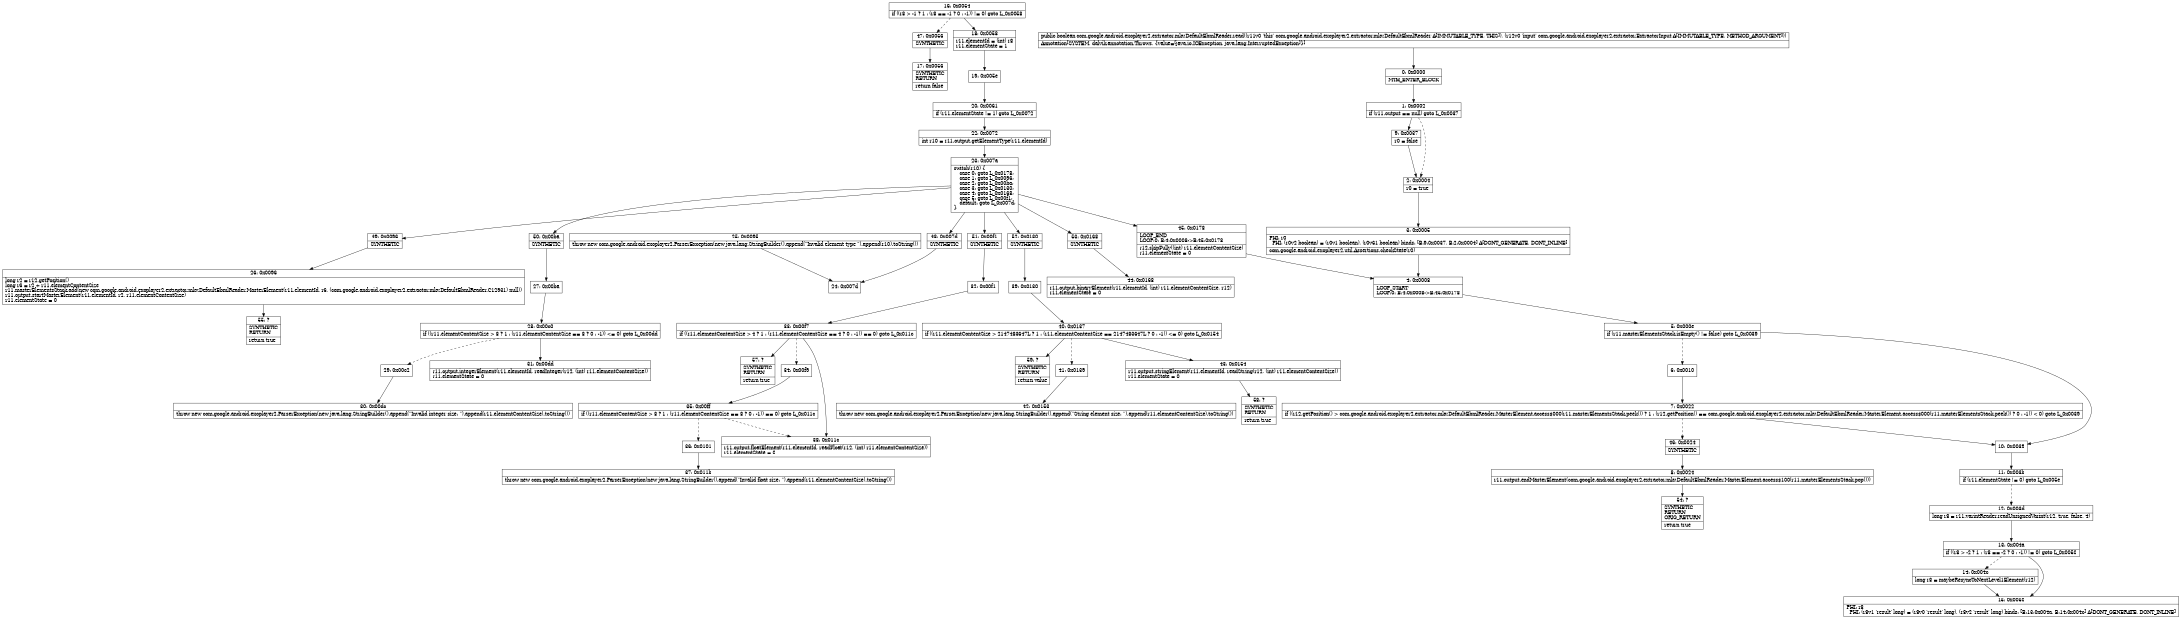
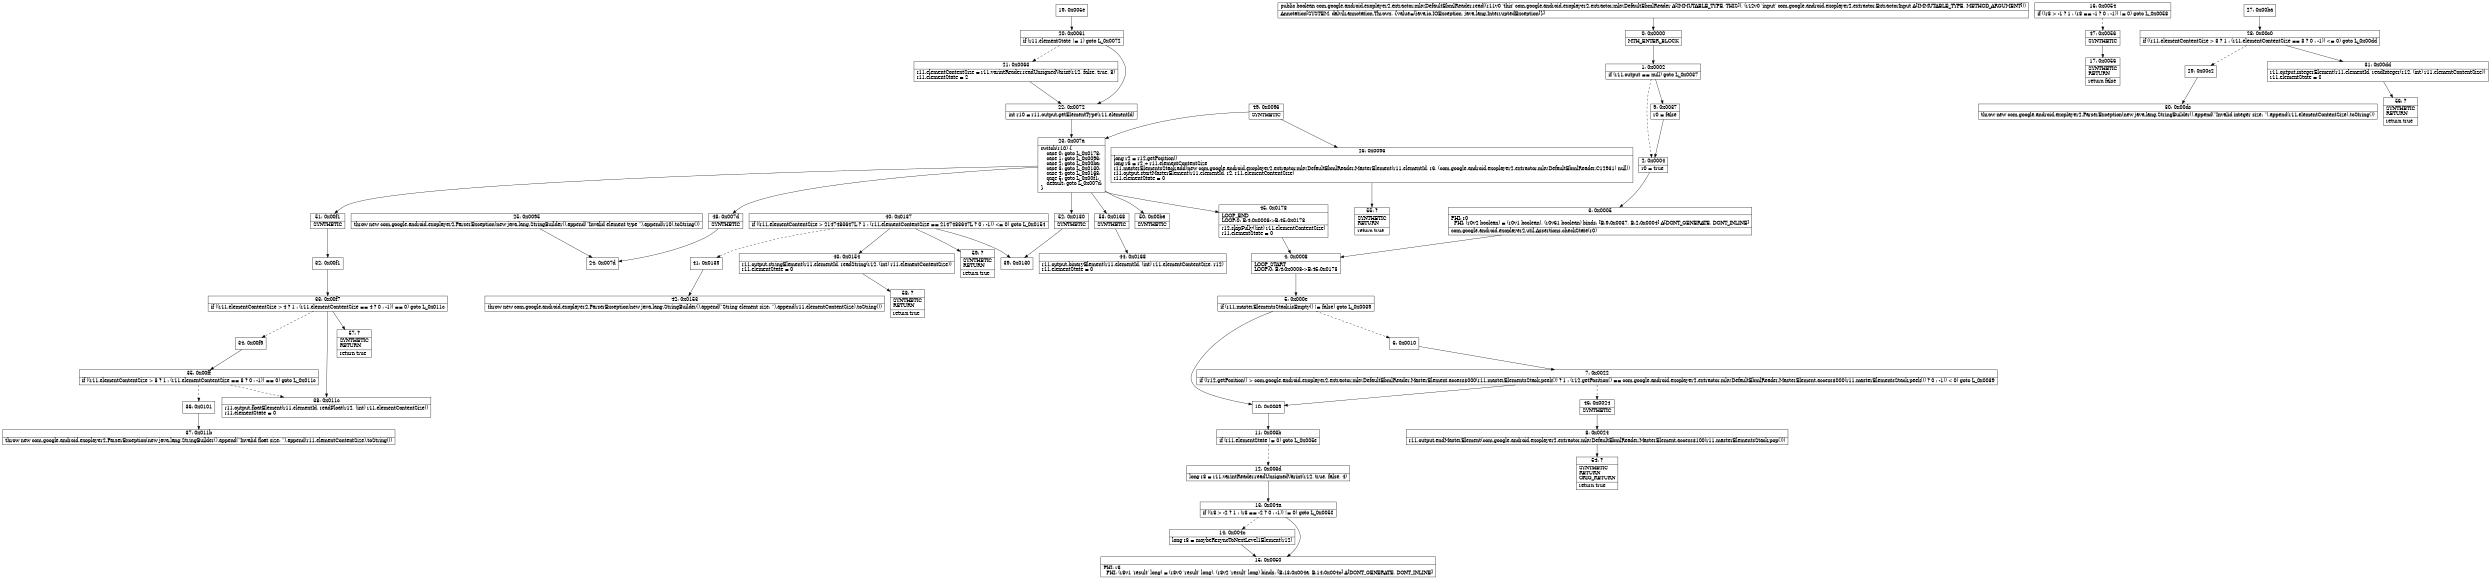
node "18: 0x0058": removed
node "21: 0x0063": added
node "56: ?": added
edge "23: 0x007a" -> "49: 0x0096": reversed
edge "50: 0x00ba" -> "27: 0x00ba": removed
edge "39: 0x0130" -> "40: 0x0137": reversed
node "59: ?": text "return value" -> "return true"
